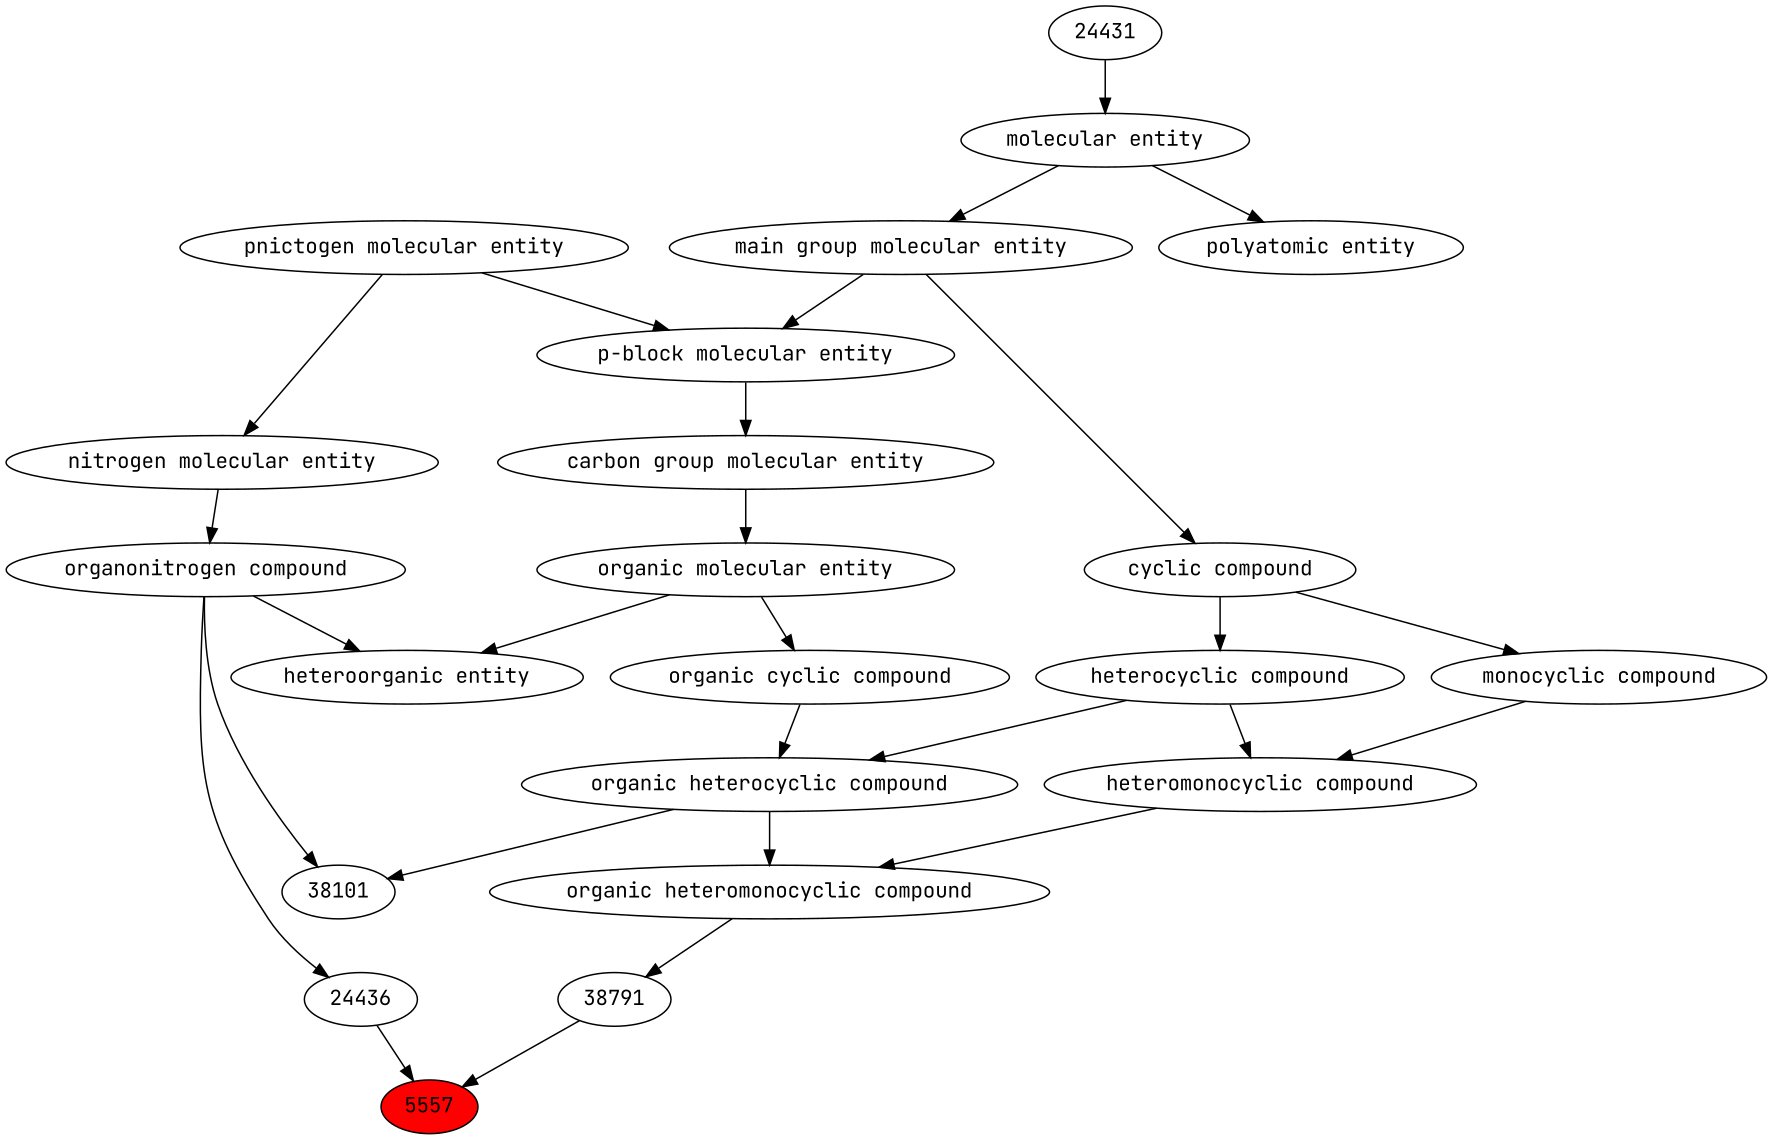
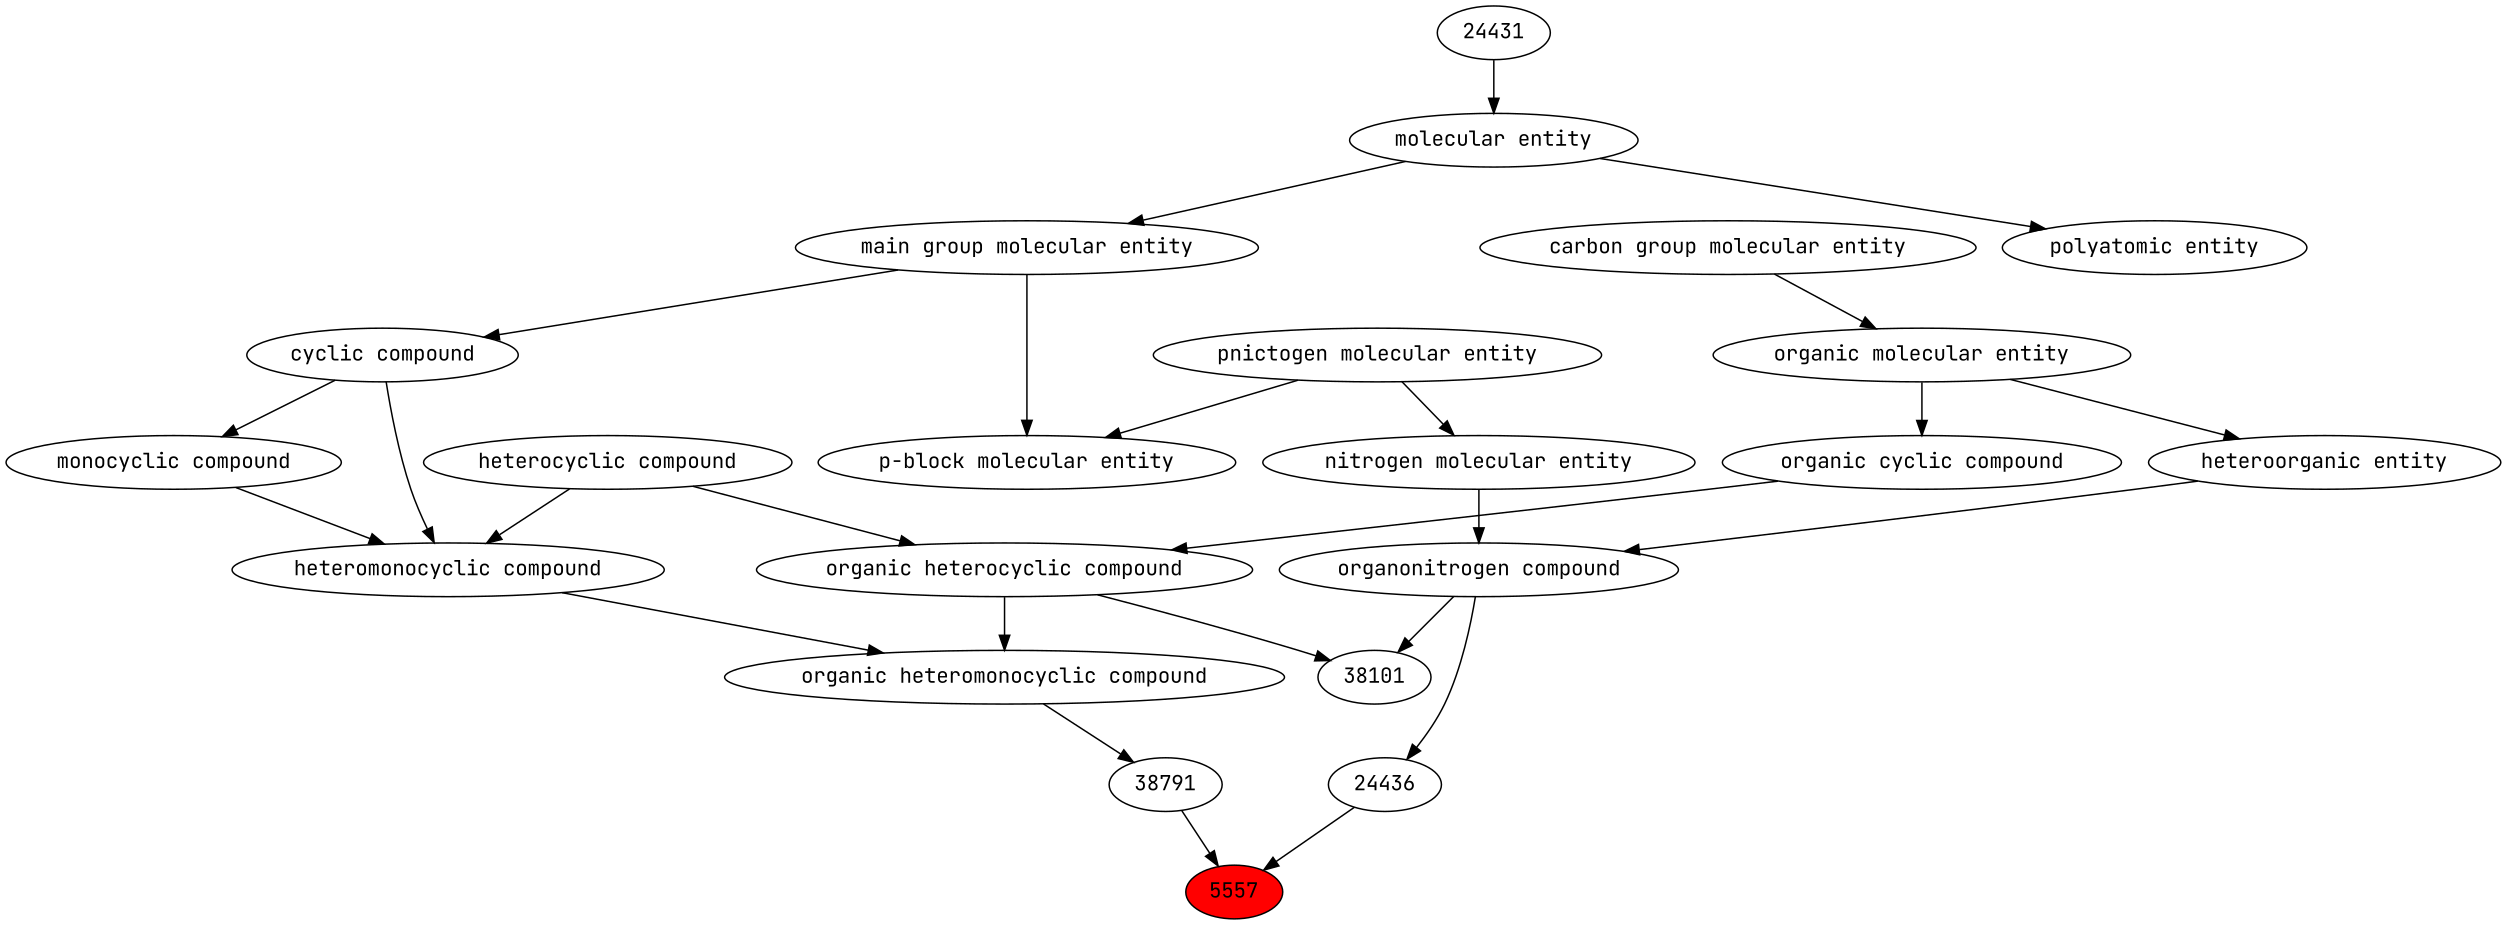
edge "p-block molecular entity" -> "carbon group molecular entity": removed
edge "cyclic compound" -> "heterocyclic compound": now "cyclic compound" -> "heteromonocyclic compound"
edge "organonitrogen compound" -> "heteroorganic entity": reversed
